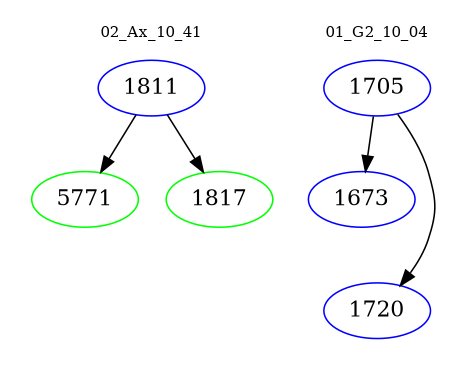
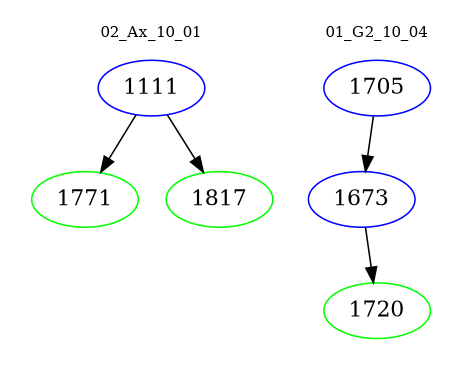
cluster "02_Ax_10_41": label "02_Ax_10_41" -> "02_Ax_10_01"
node "1811": label "1811" -> "1111"
edge "1705" -> "1720": now "1673" -> "1720"
node "5771": label "5771" -> "1771"
node "1720": color blue -> green
